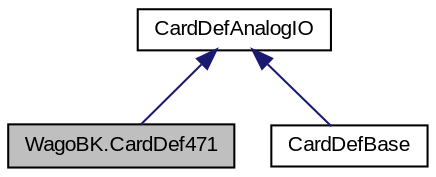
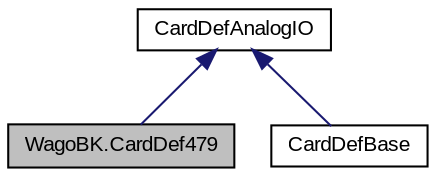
node "WagoBK.CardDef471": label "WagoBK.CardDef471" -> "WagoBK.CardDef479"
